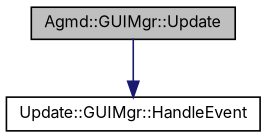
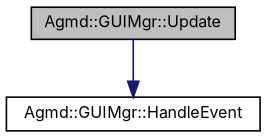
node "Update::GUIMgr::HandleEvent": label "Update::GUIMgr::HandleEvent" -> "Agmd::GUIMgr::HandleEvent"
